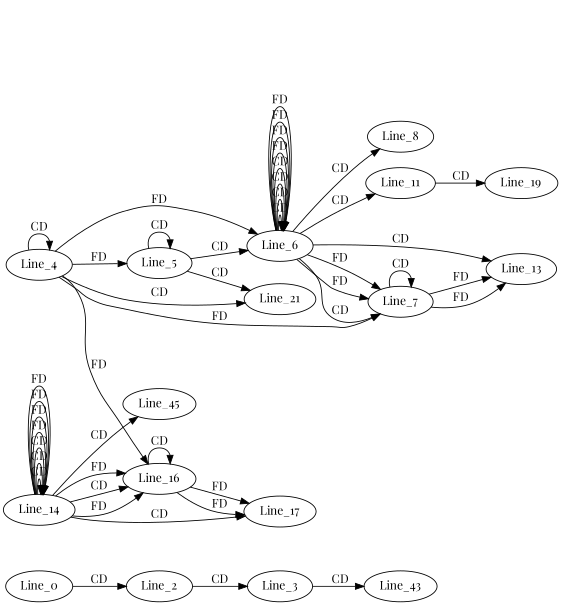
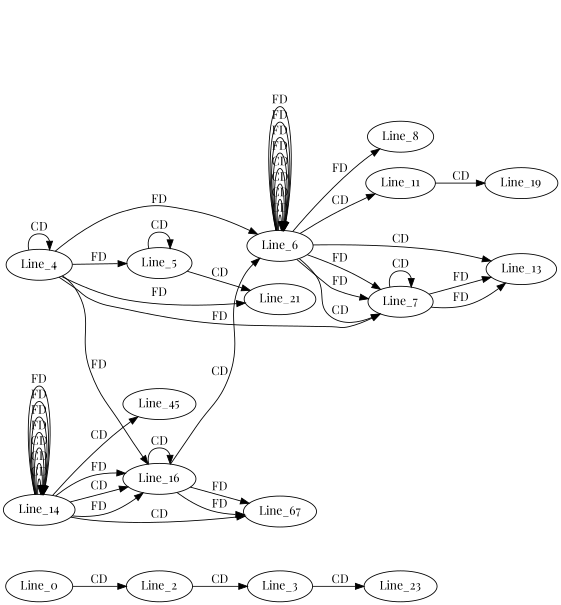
edge "Line_6" -> "Line_8": label "CD" -> "FD"
edge "Line_5" -> "Line_6": now "Line_16" -> "Line_6"
edge "Line_4" -> "Line_21": label "CD" -> "FD"
node "Line_17": label "Line_17" -> "Line_67"
node "Line_43": label "Line_43" -> "Line_23"
